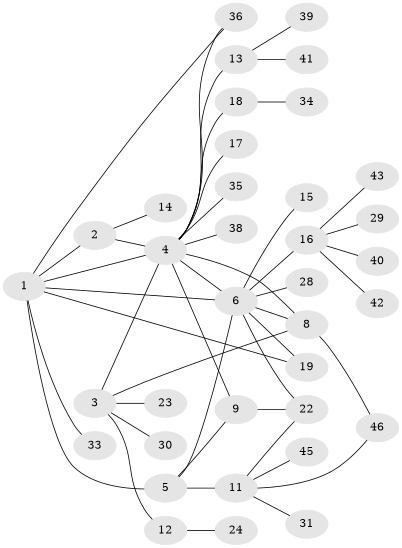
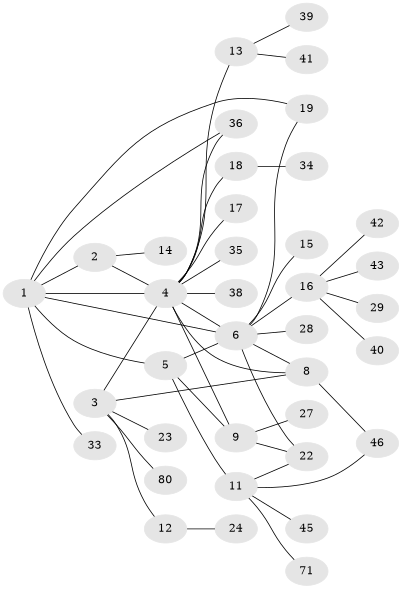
node "27": added
node "30": label "30" -> "80"
node "31": label "31" -> "71"
